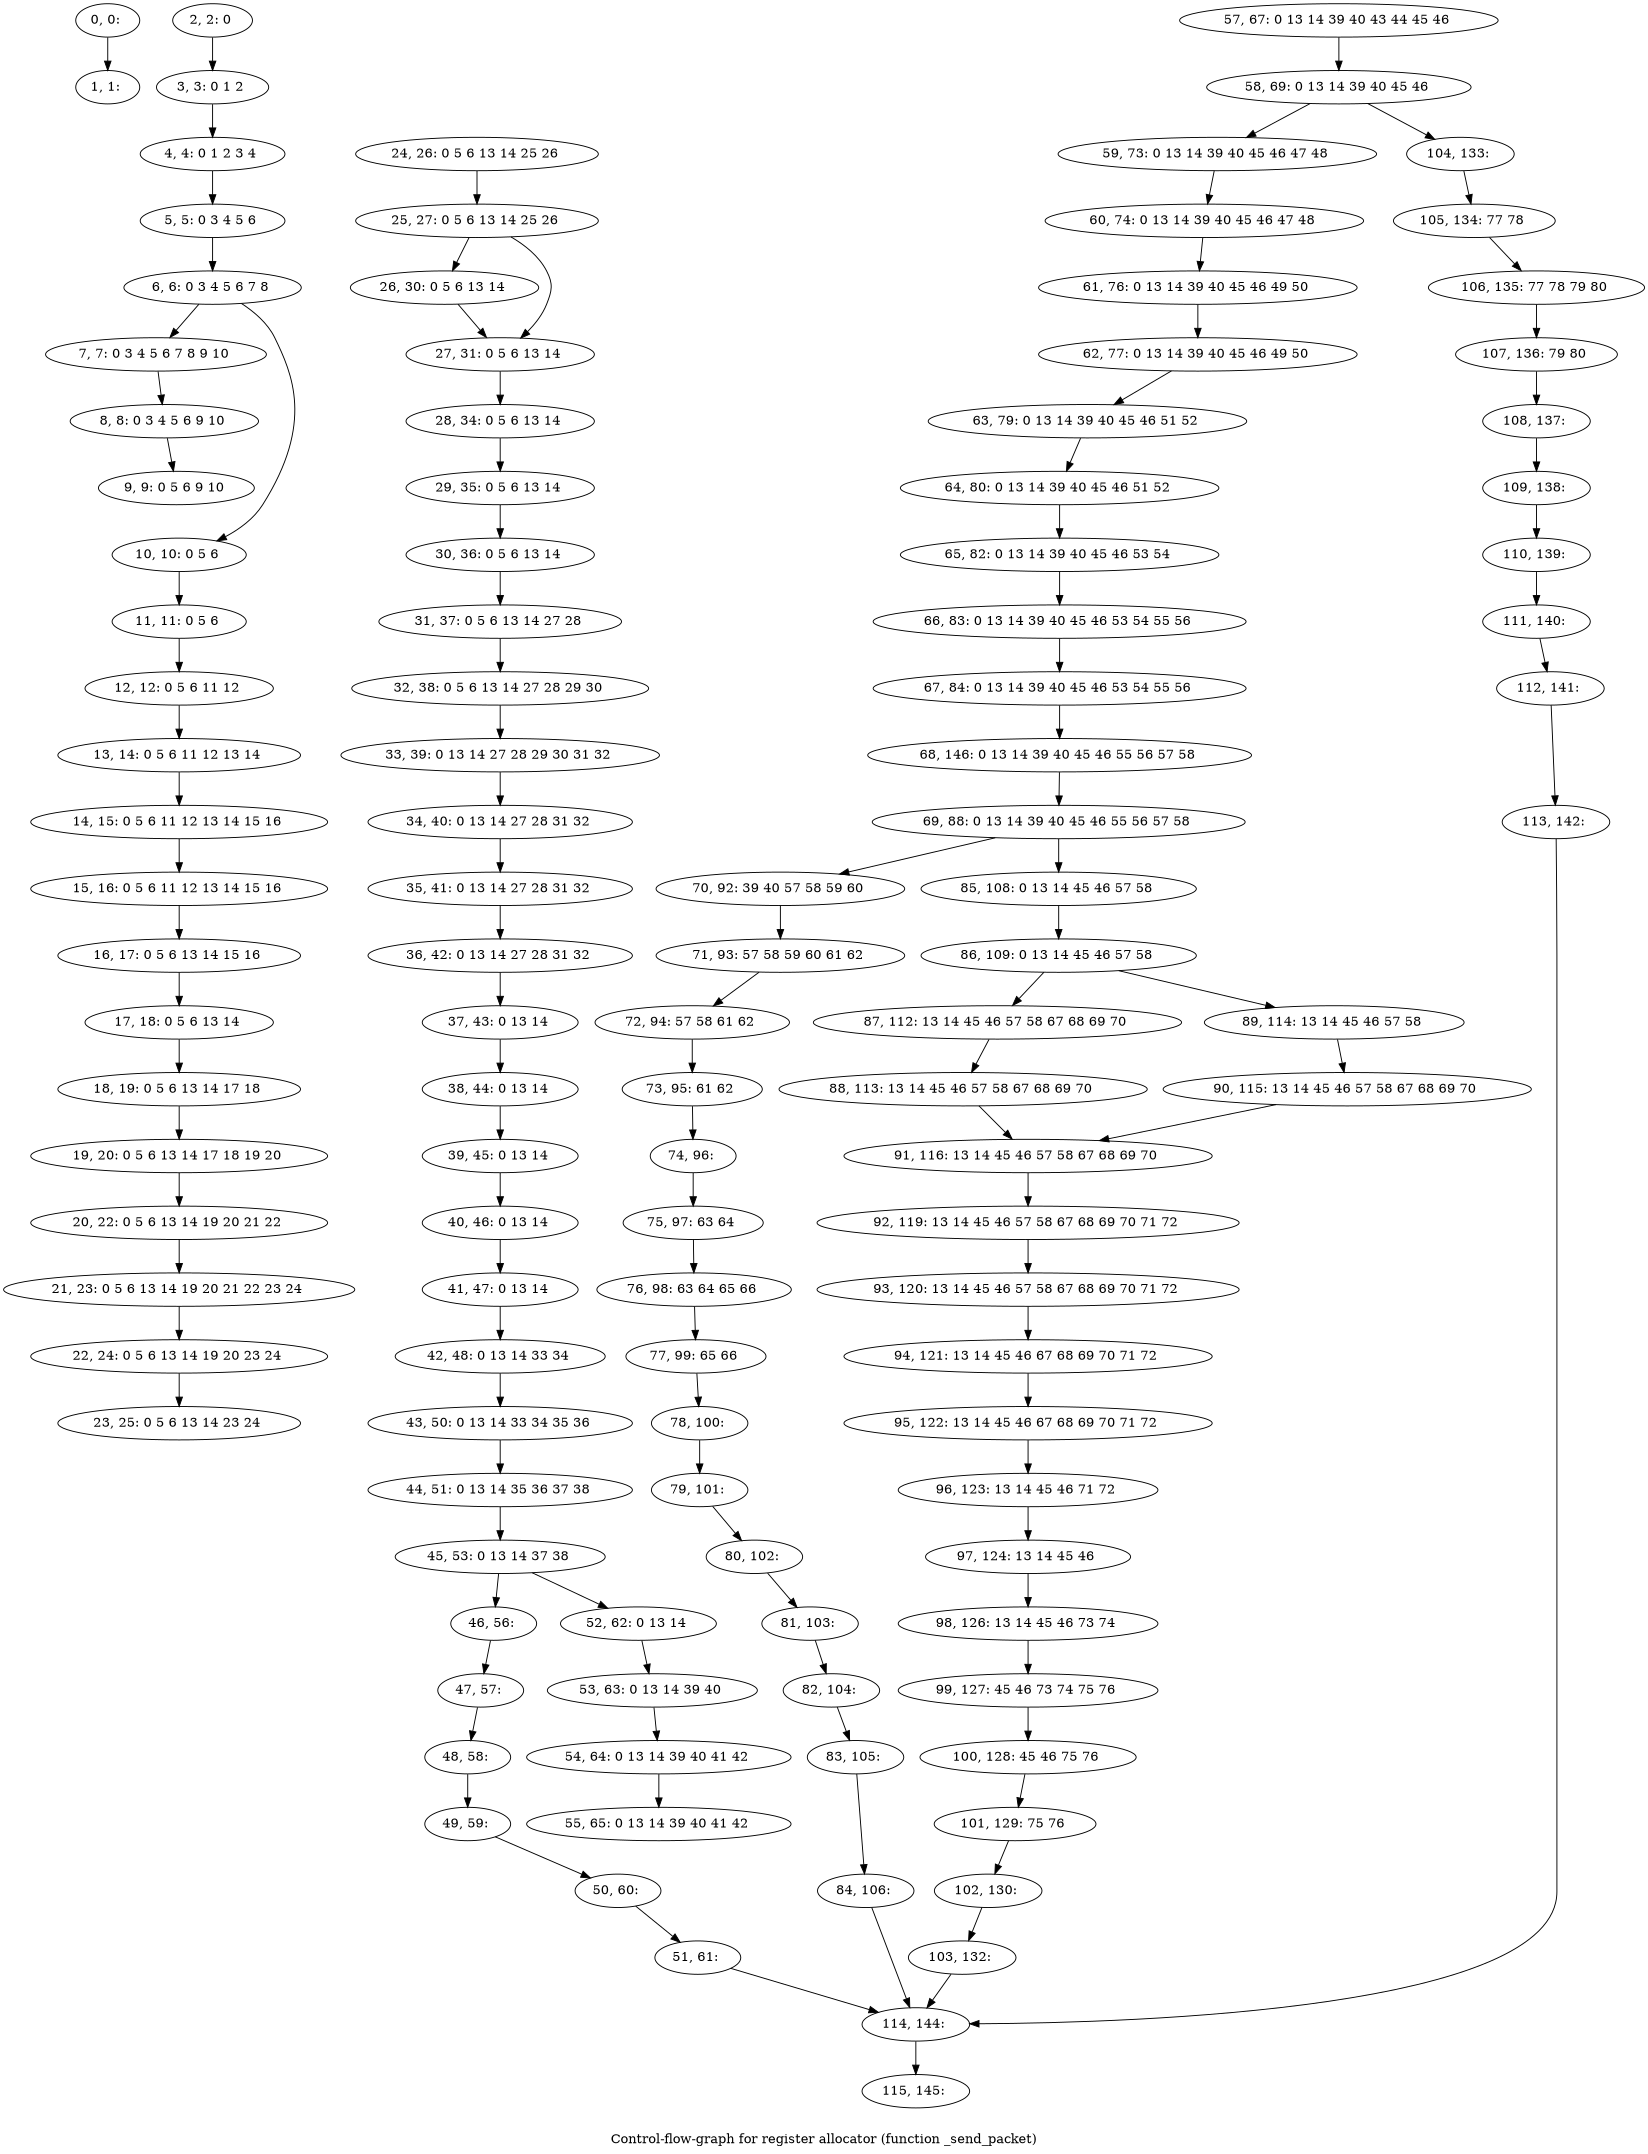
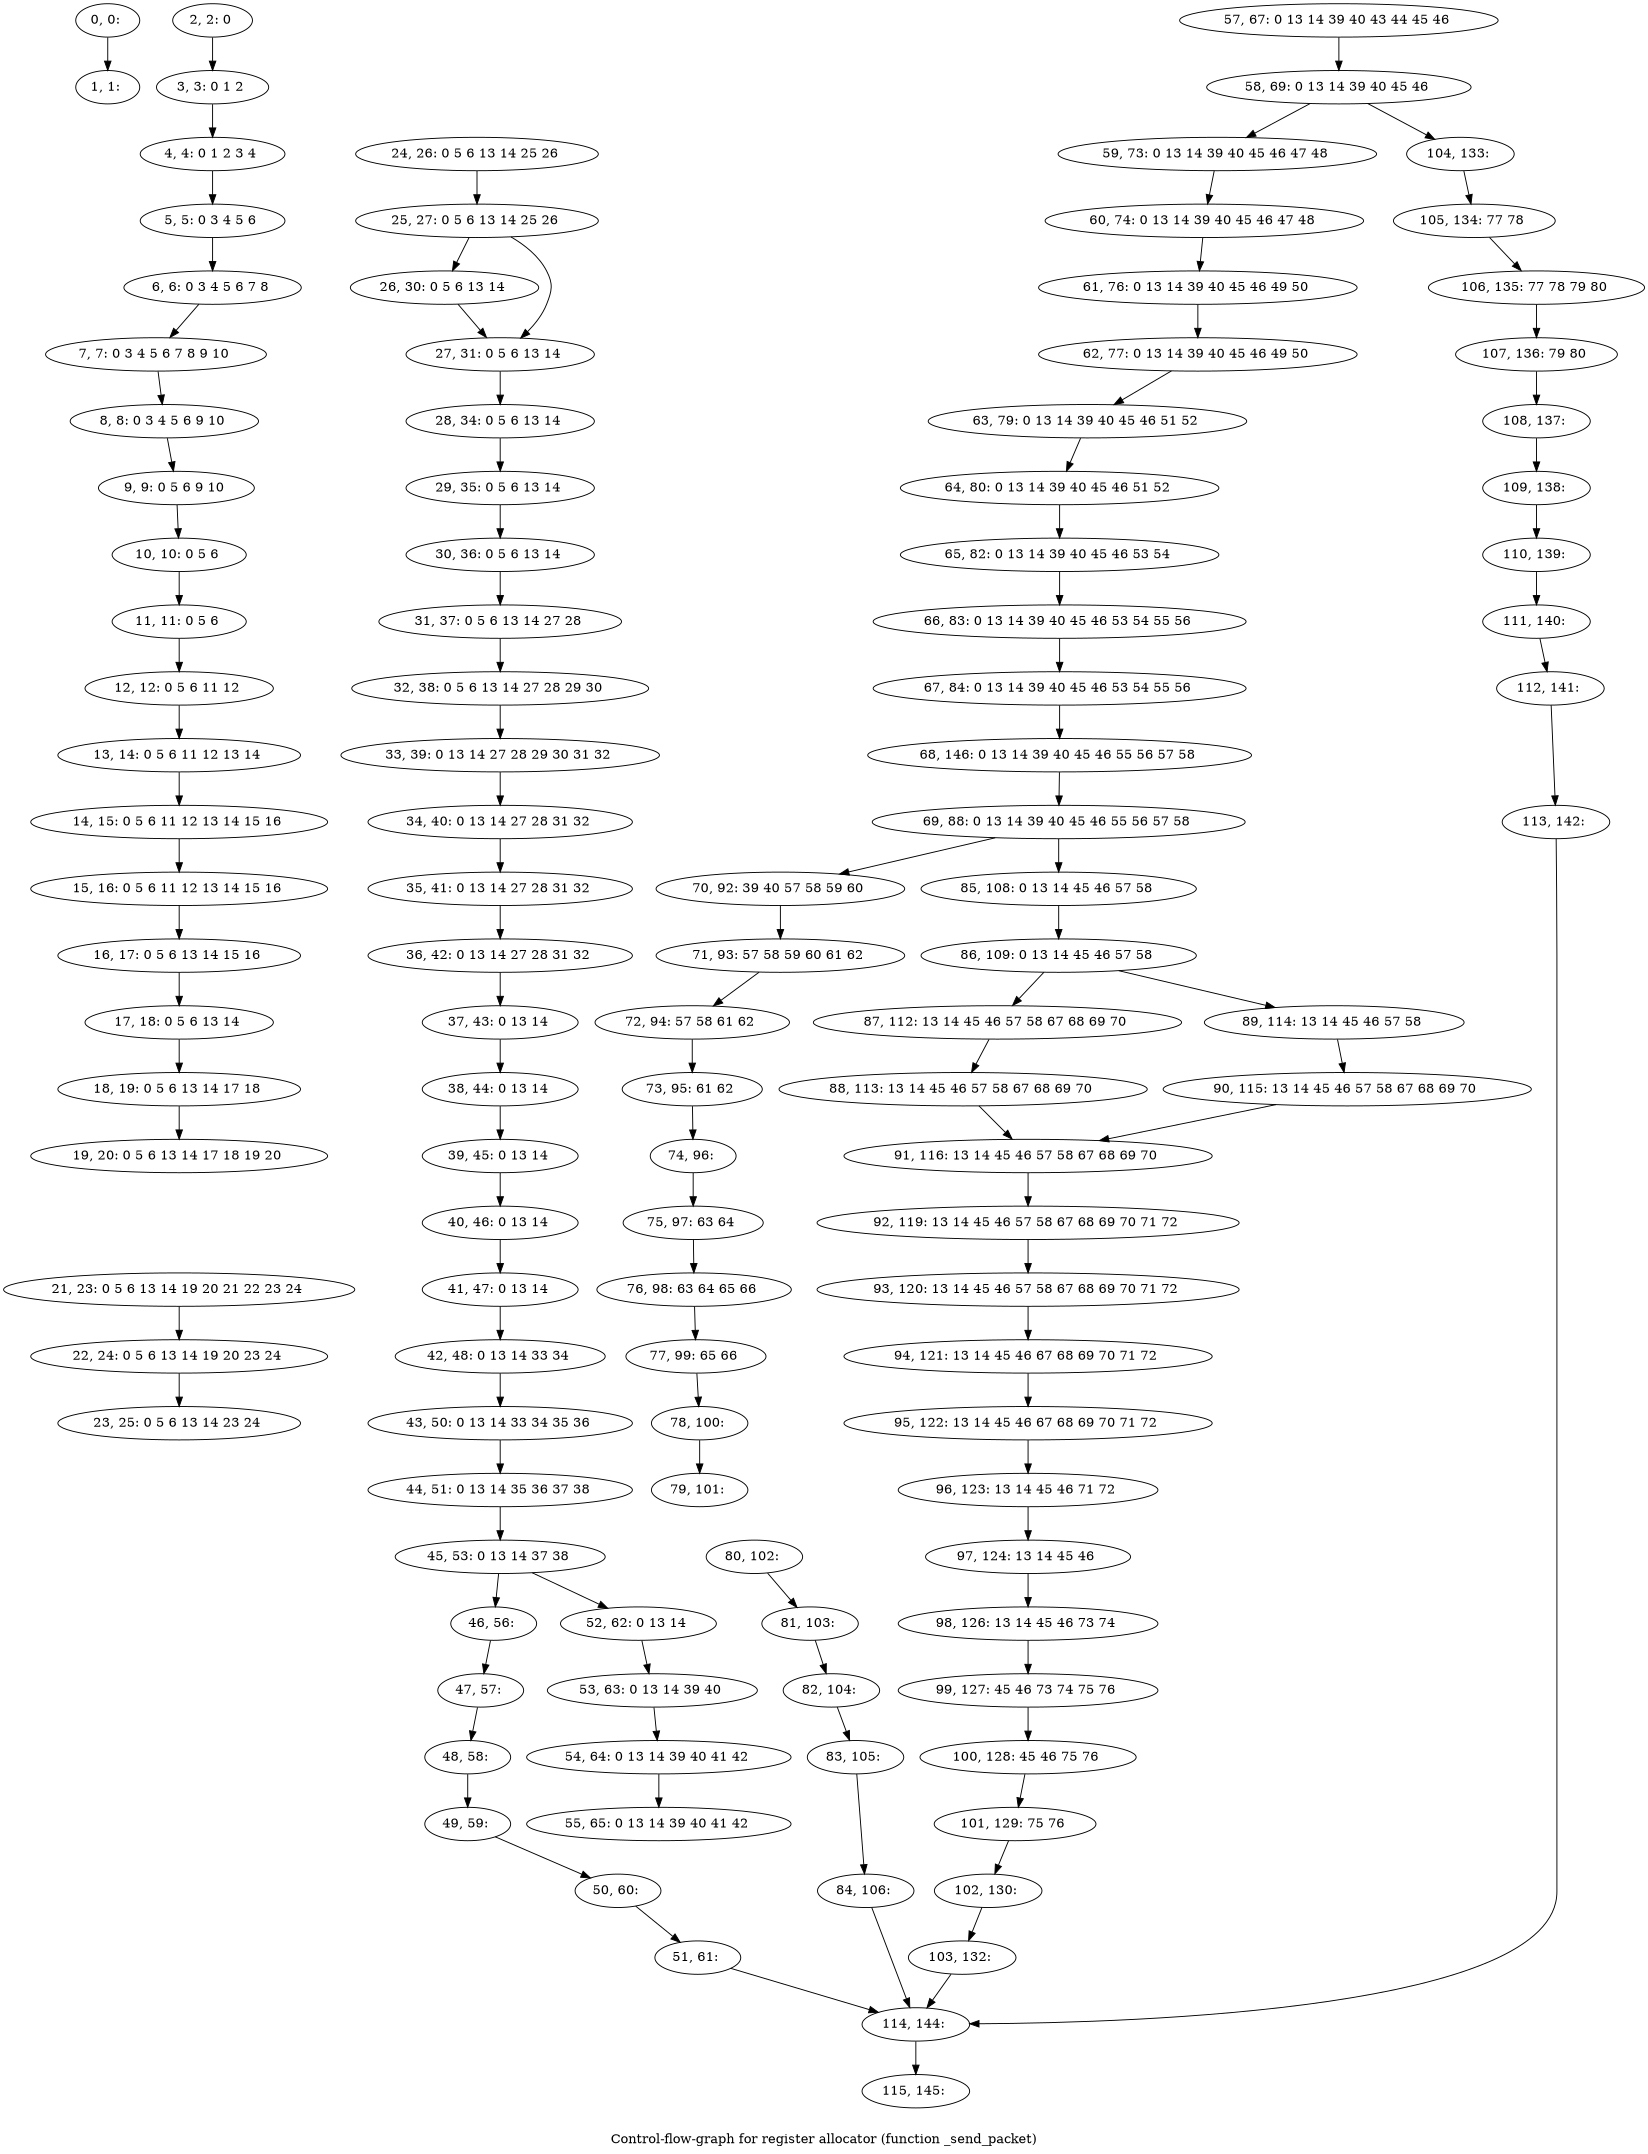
edge "6, 6: 0 3 4 5 6 7 8" -> "10, 10: 0 5 6": now "9, 9: 0 5 6 9 10" -> "10, 10: 0 5 6"
node "20, 22: 0 5 6 13 14 19 20 21 22": removed
edge "79, 101:" -> "80, 102:": removed
